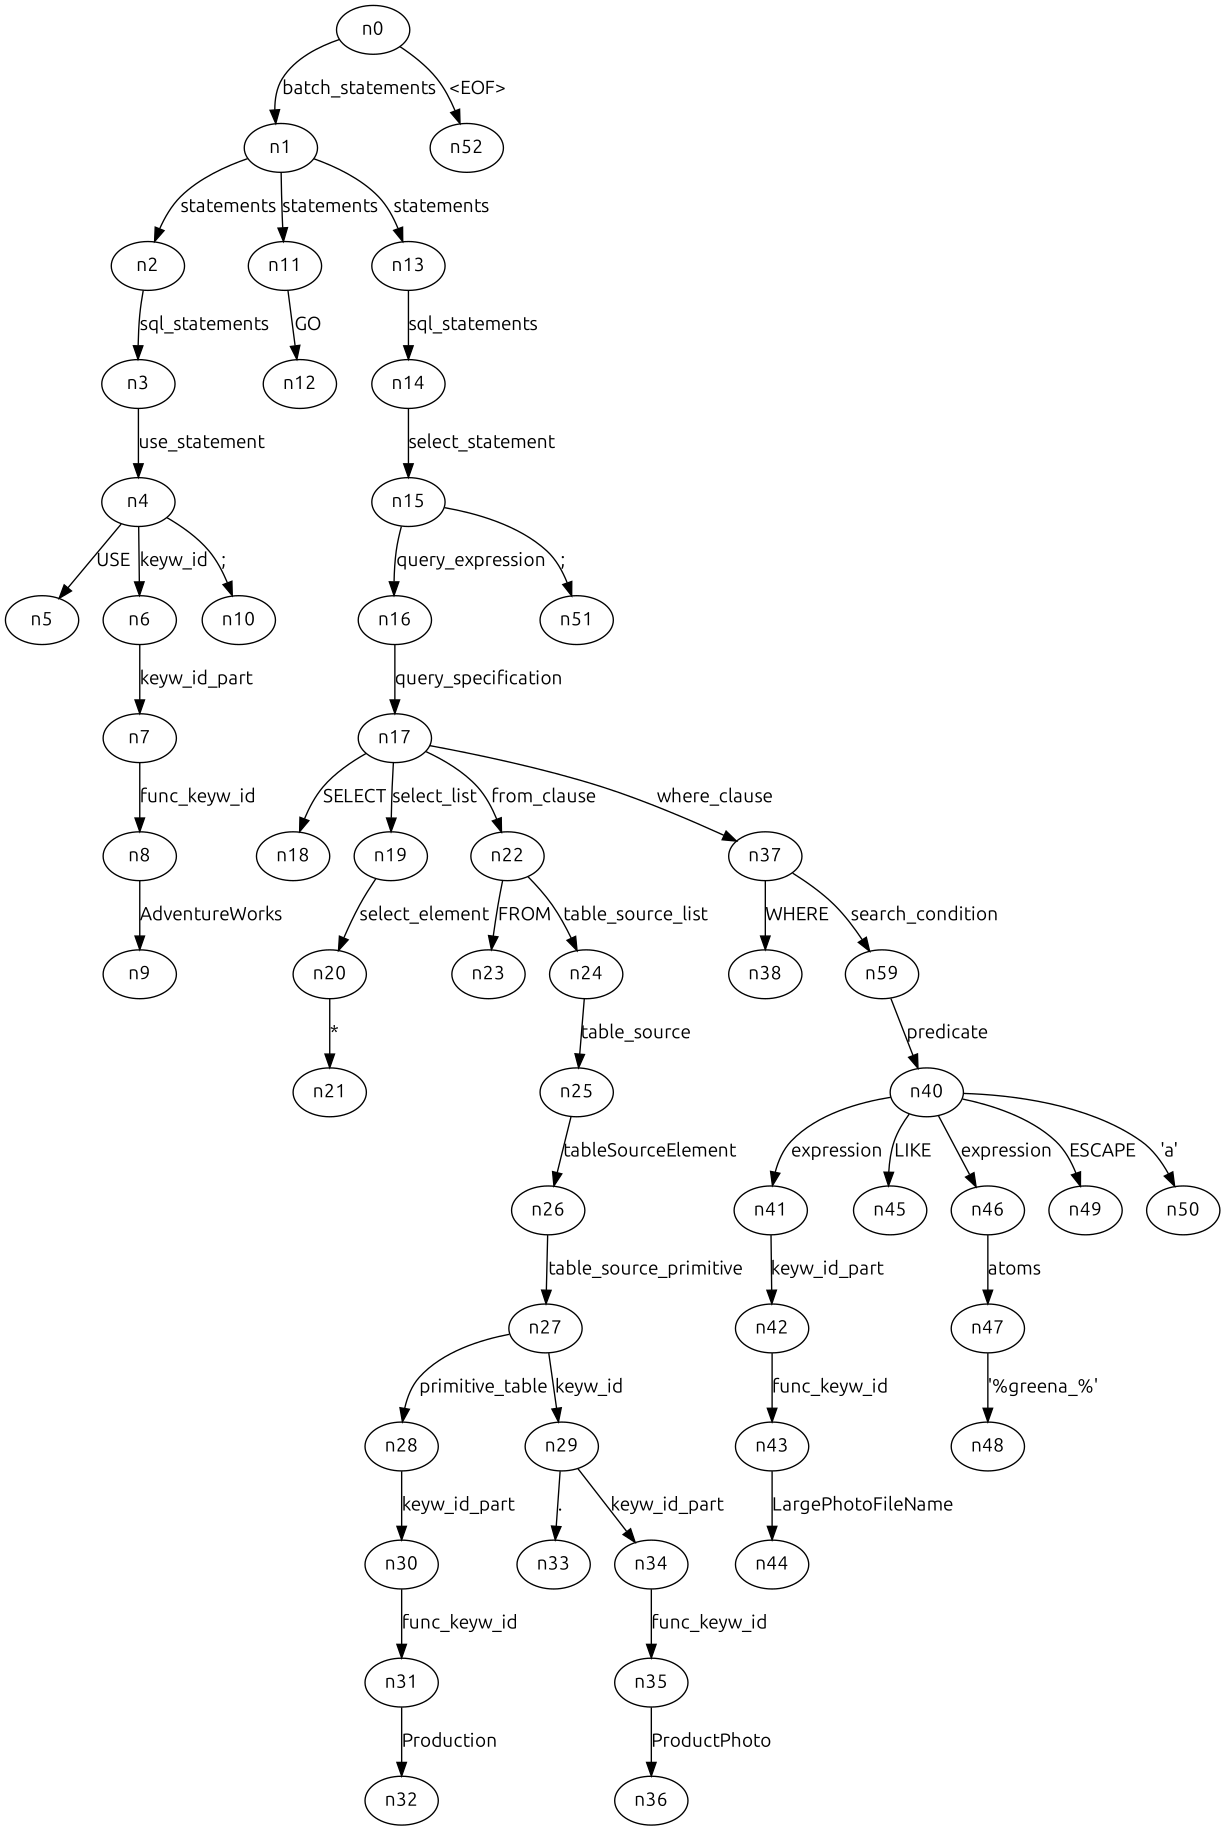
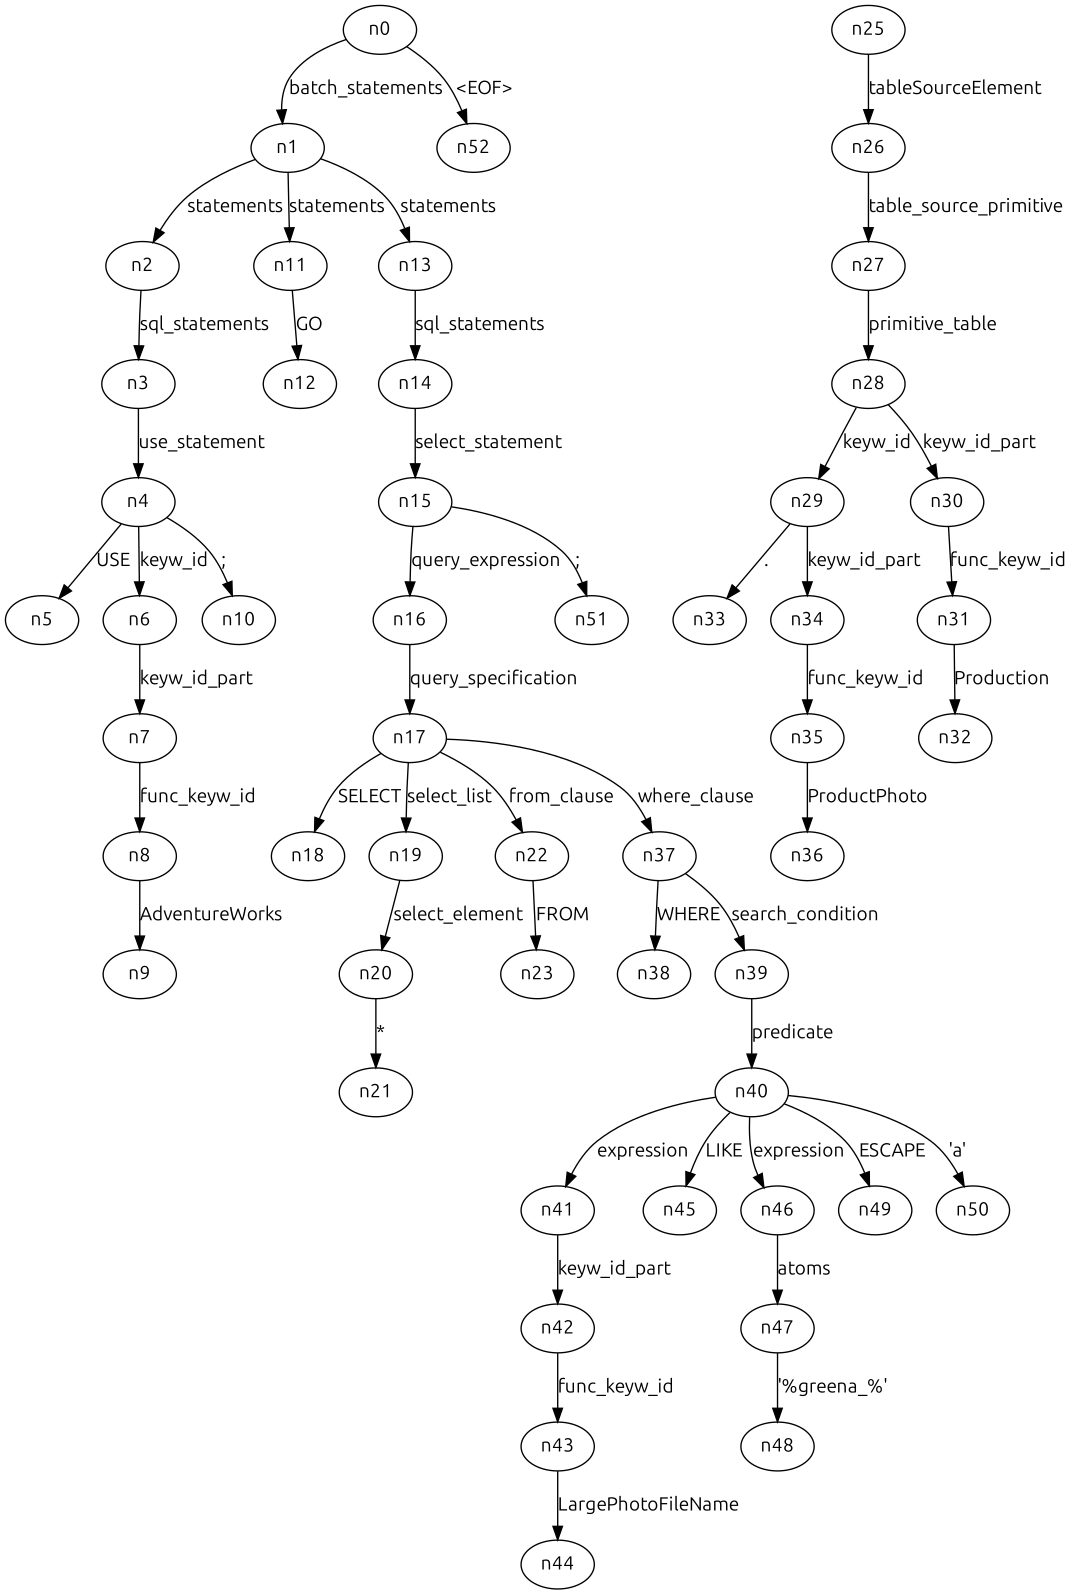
node "n24": removed
node "n59": label "n59" -> "n39"
edge "n27" -> "n29": now "n28" -> "n29"
